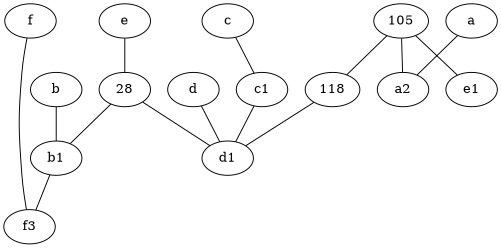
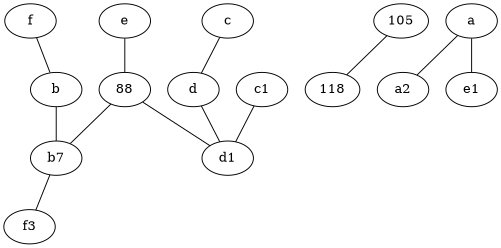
edge "105" -- "e1": now "a" -- "e1"
edge "c" -- "c1": now "c" -- "d"
edge "105" -- "a2": removed
node "28": label "28" -> "88"
edge "f" -- "f3": now "f" -- "b"
edge "118" -- "d1": removed
node "b1": label "b1" -> "b7"
